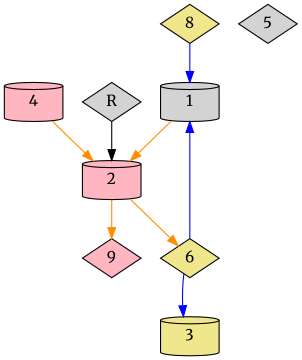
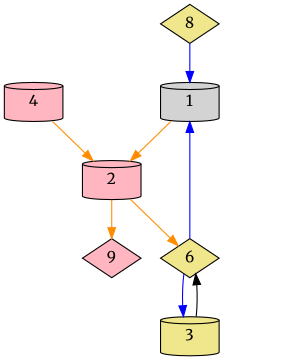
node "5": removed
node "R": removed
edge "3" -> "6": added
